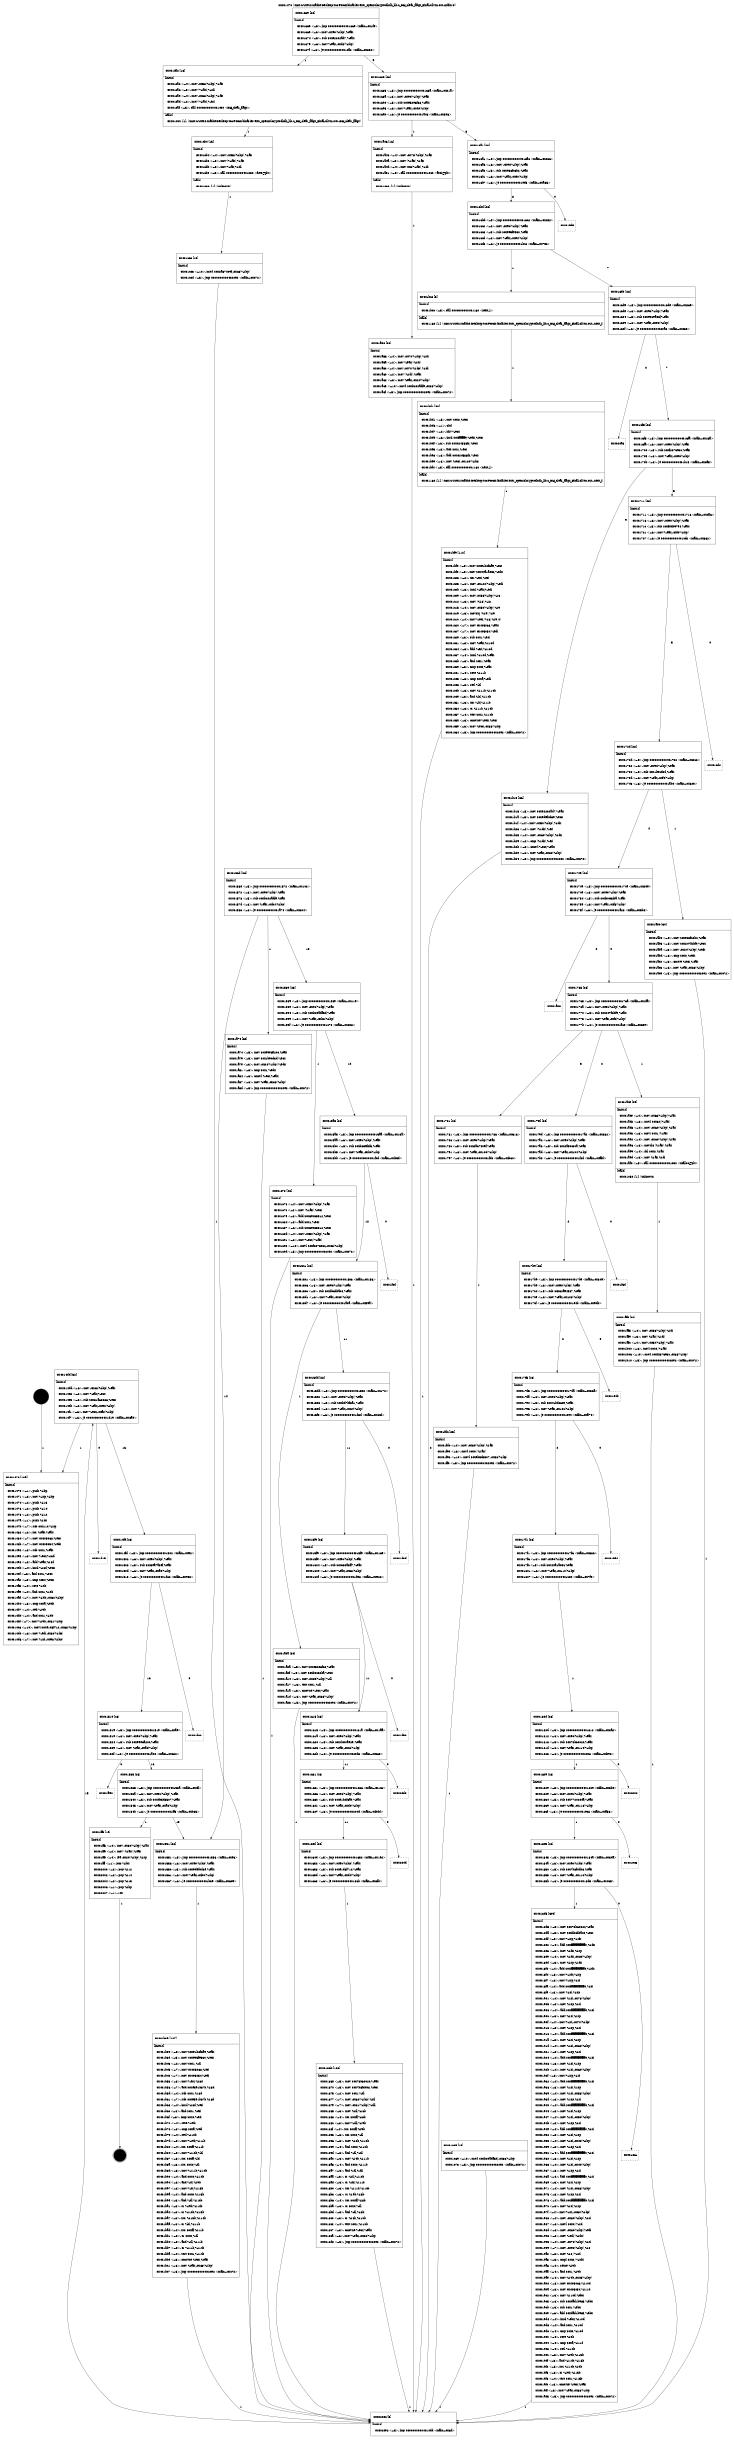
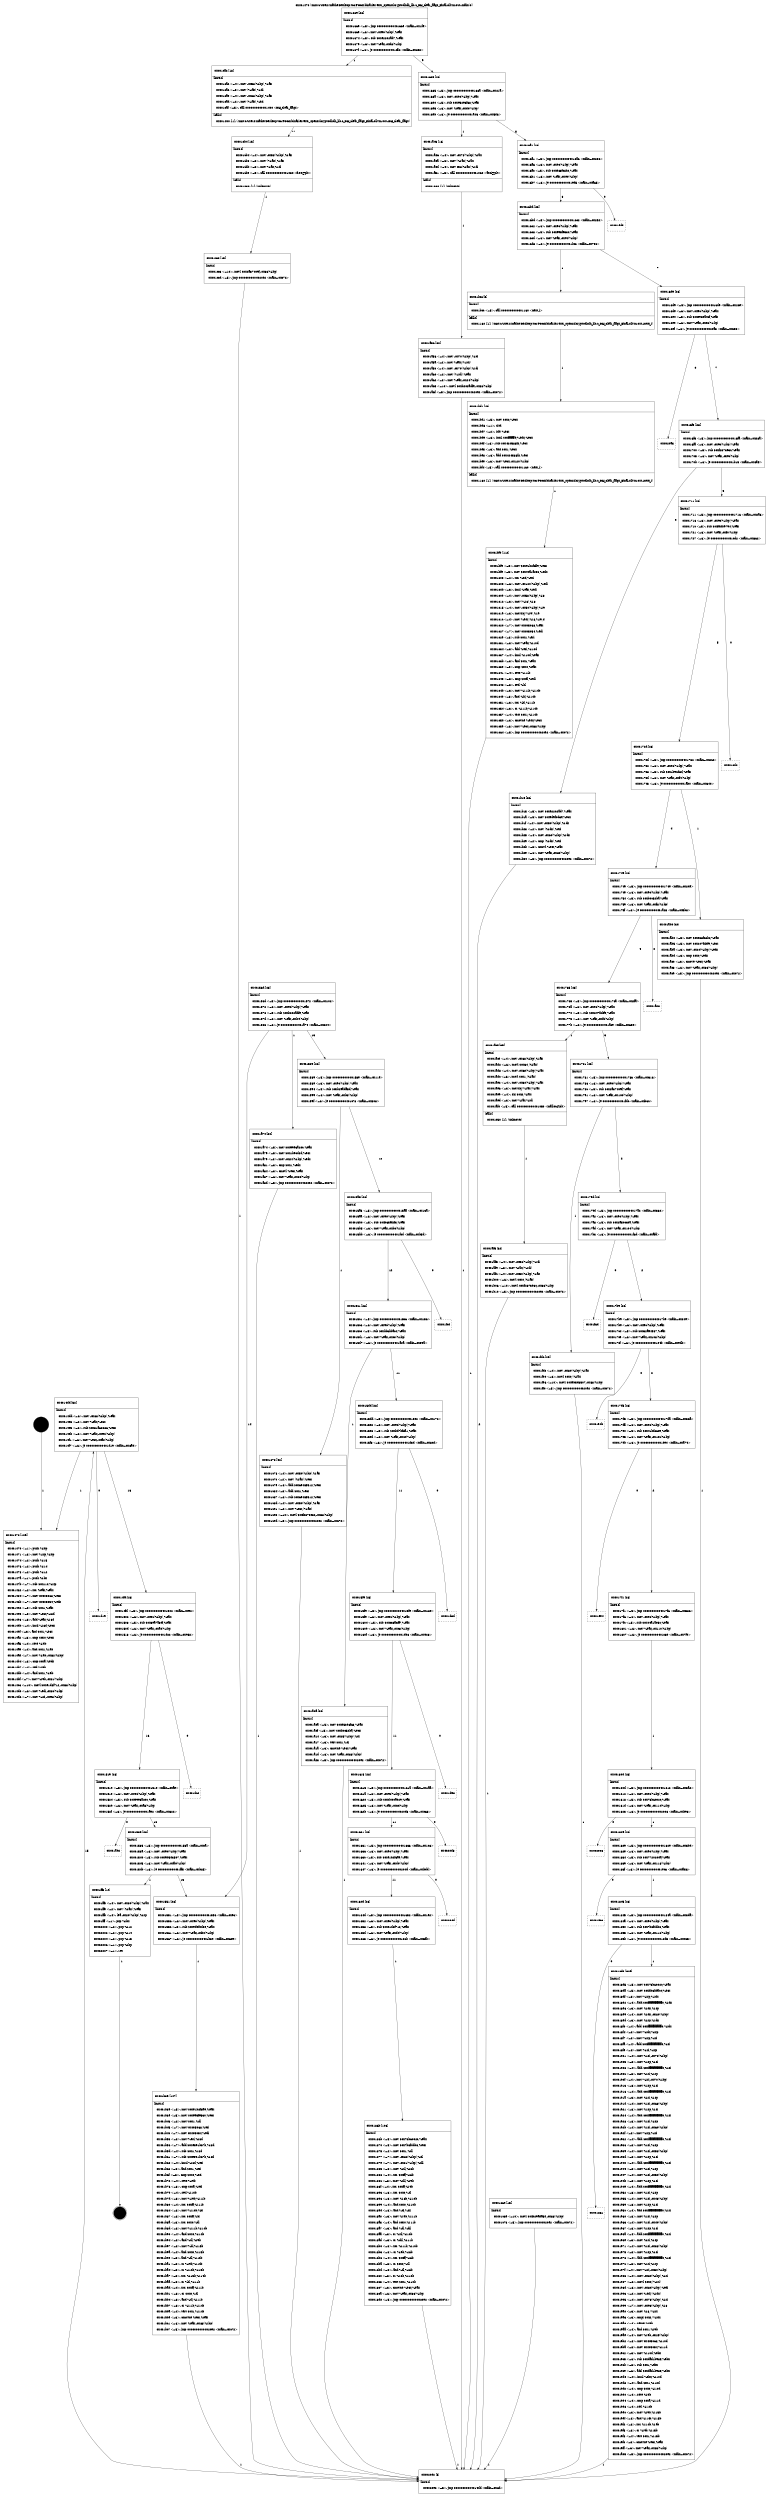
edge "0x401ca2 [18]" -> "0x401cb4 [15]": label " 1" -> " 11"
edge "0x401765 [28]" -> "0x40179d [28]": now "0x401781 [28]" -> "0x40179d [28]"
